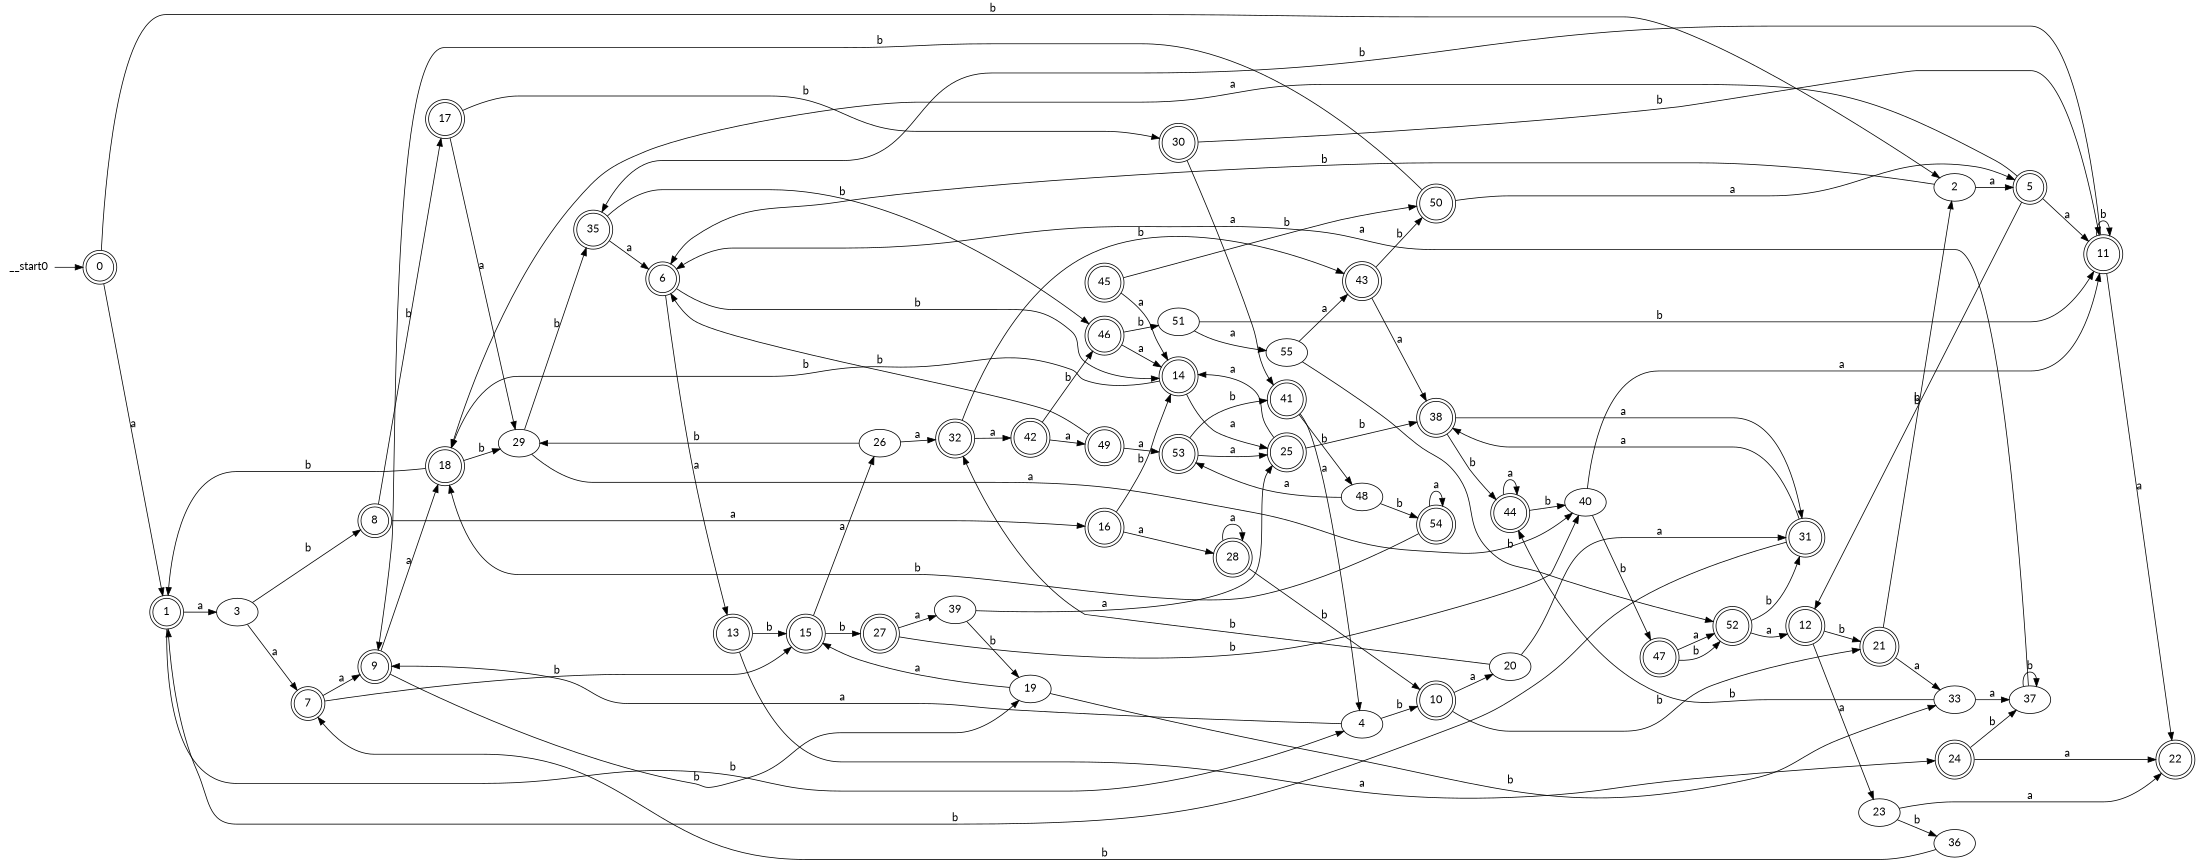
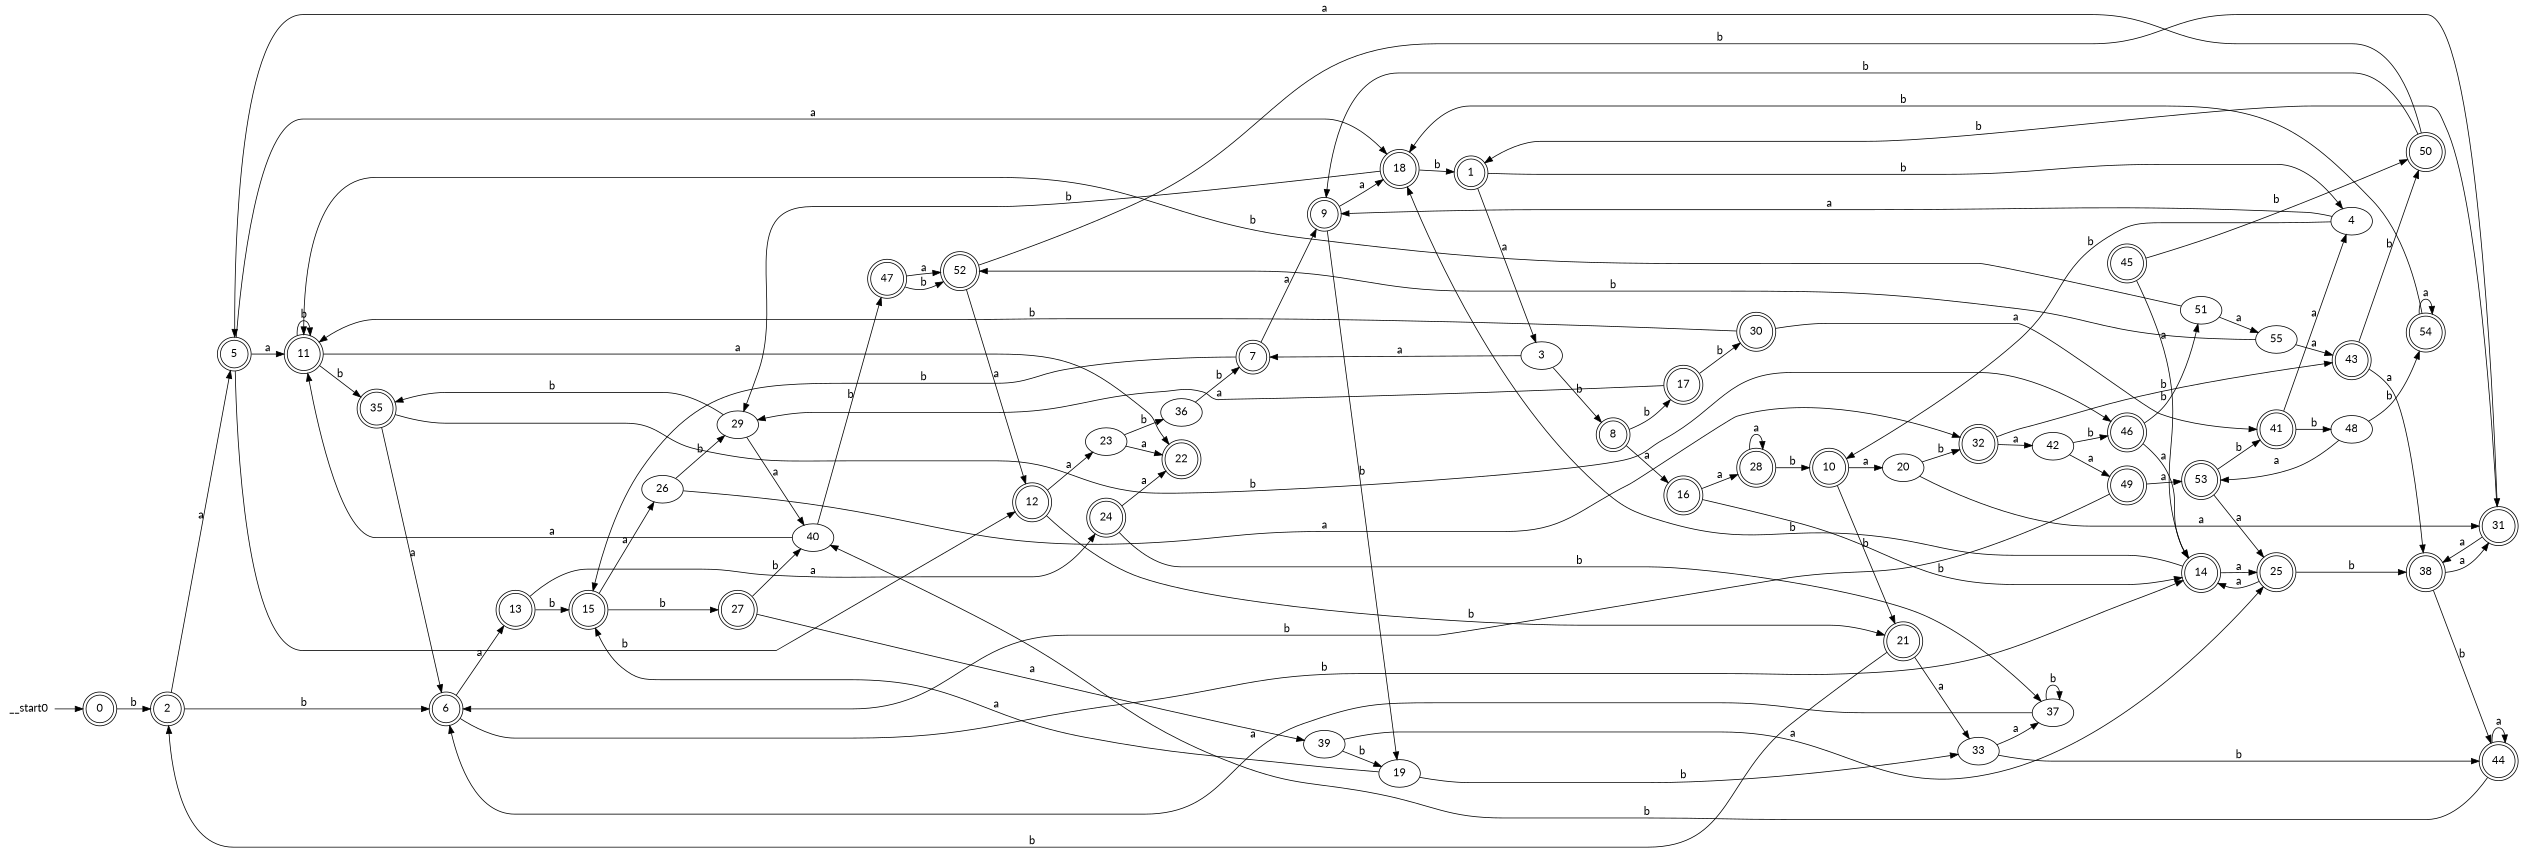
node "2": shape ellipse -> doublecircle
edge "0" -> "1": removed, label "a"
node "42": shape doublecircle -> ellipse
